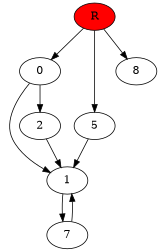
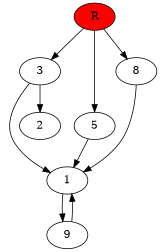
node "0": label "0" -> "3"
edge "2" -> "1": now "8" -> "1"
node "7": label "7" -> "9"
